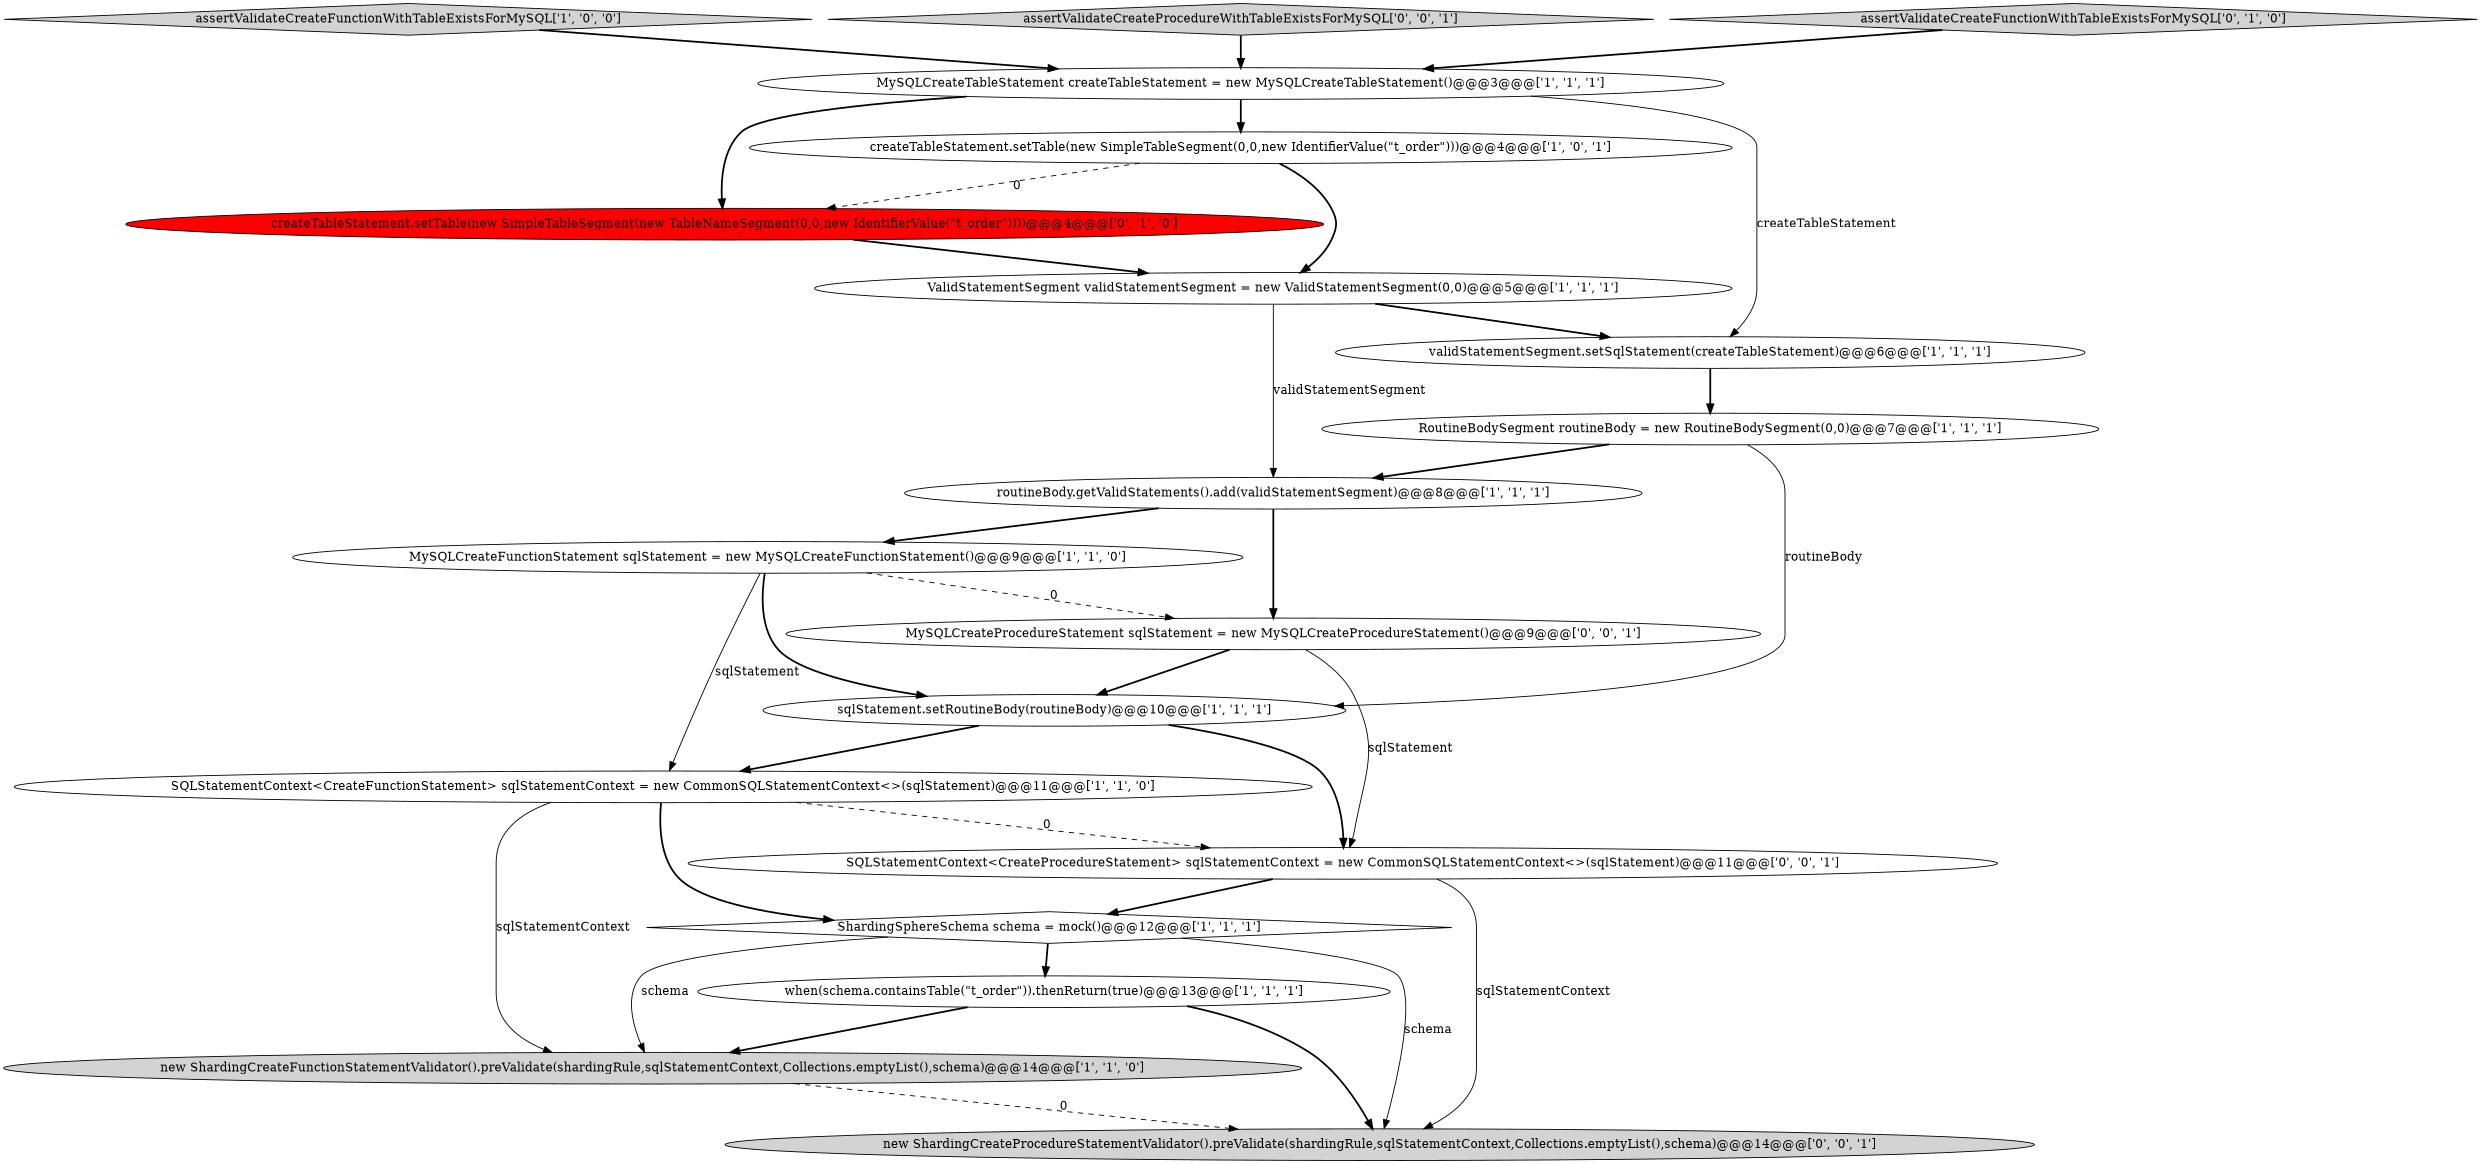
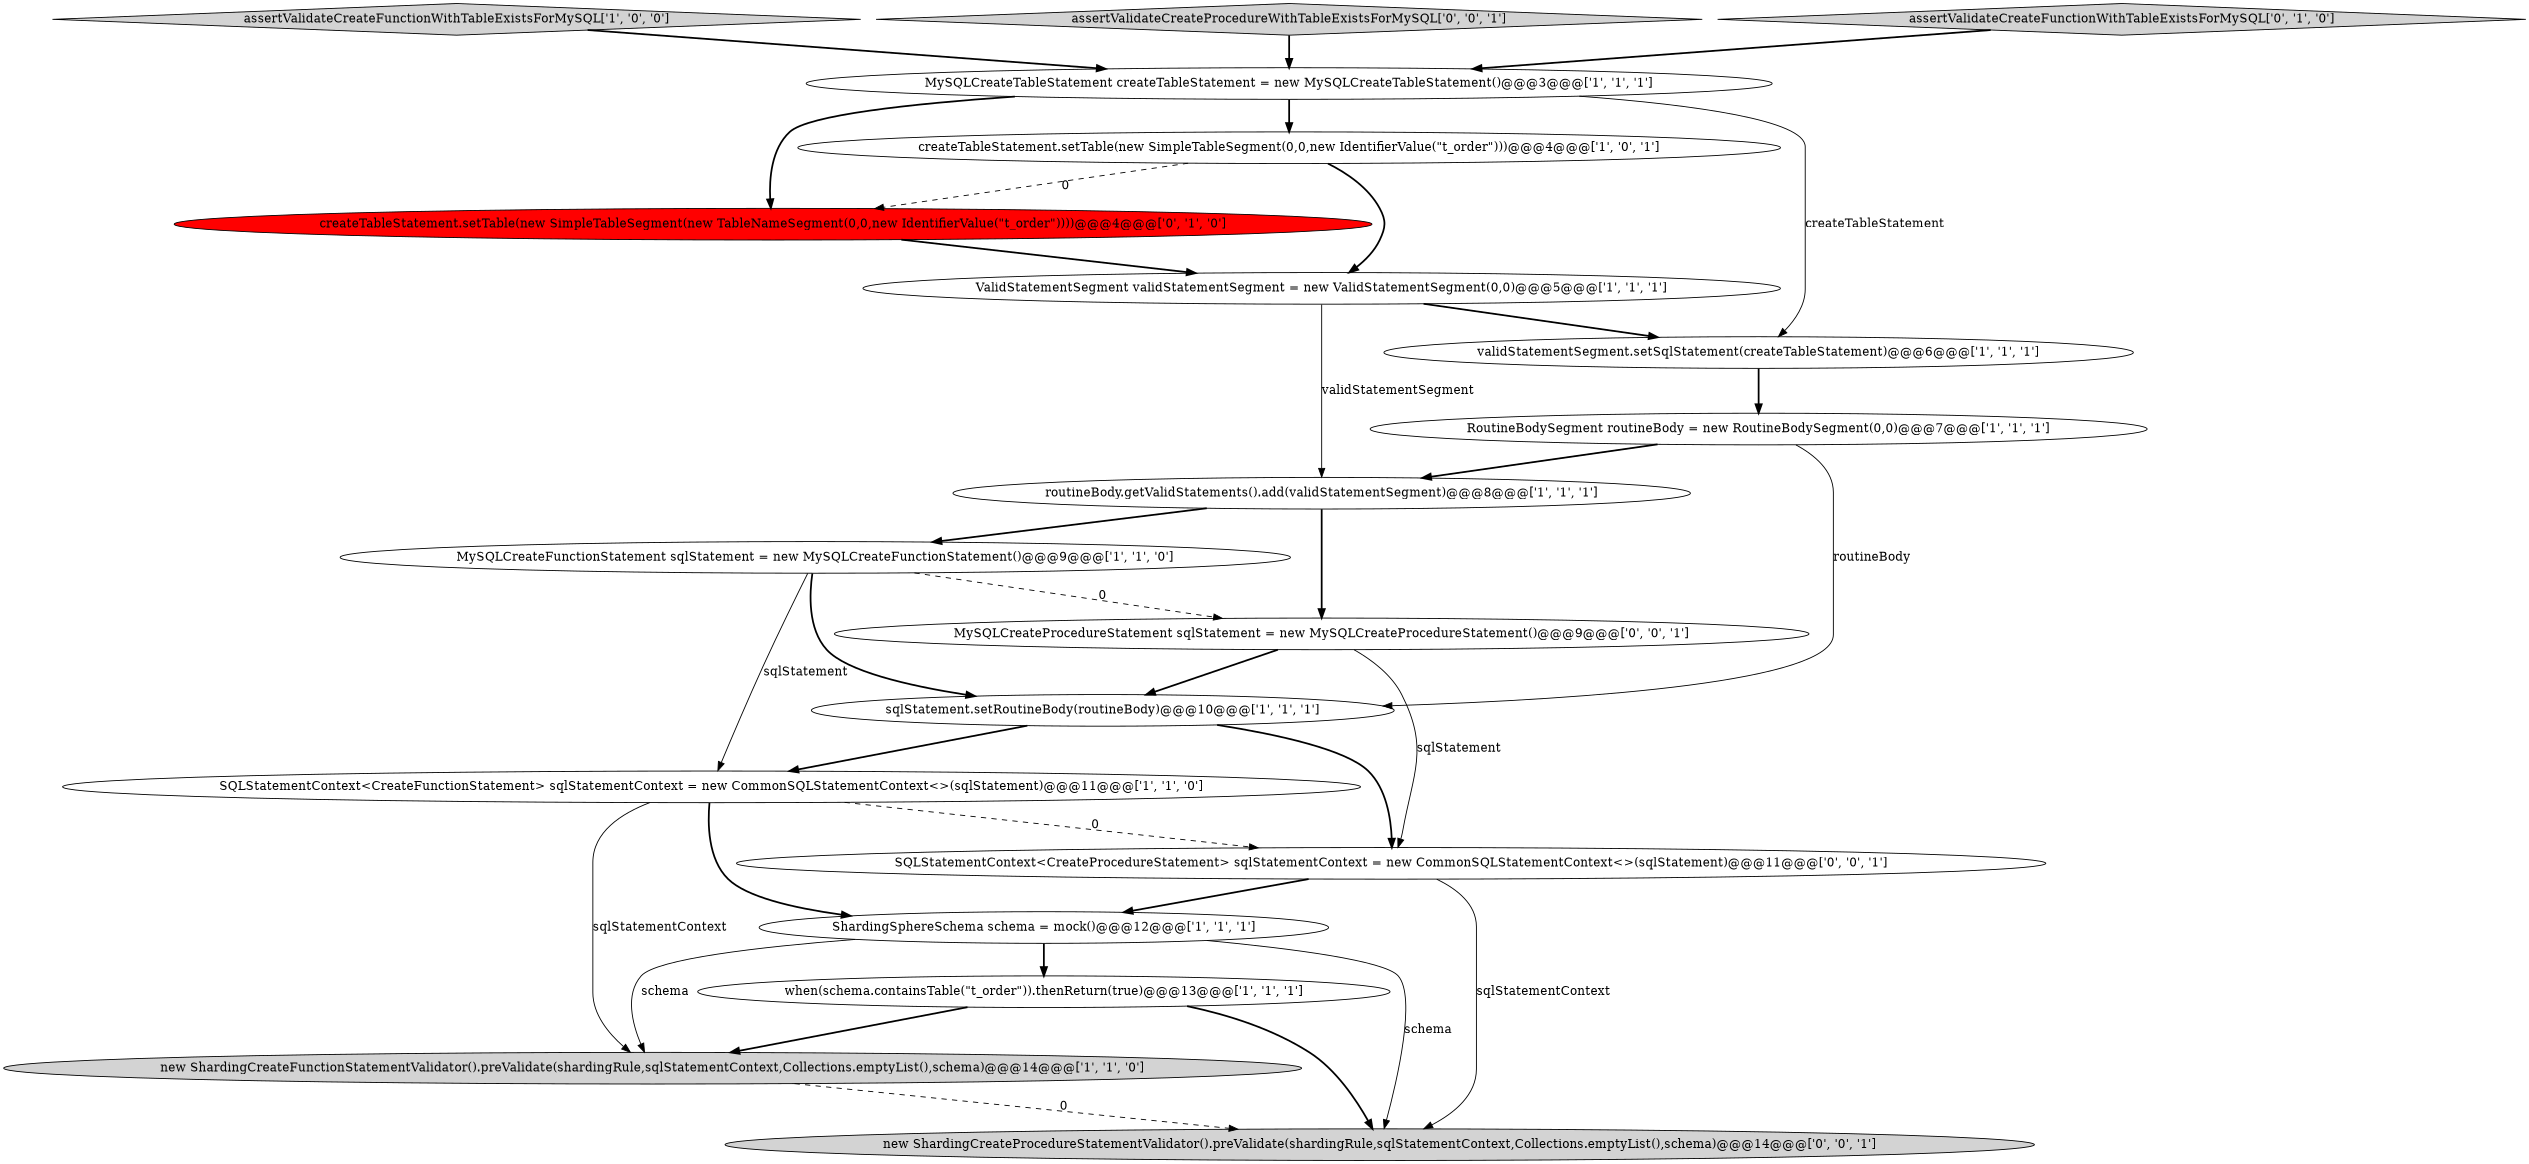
node "ShardingSphereSchema schema = mock()@@@12@@@['1', '1', '1']": shape diamond -> ellipse
